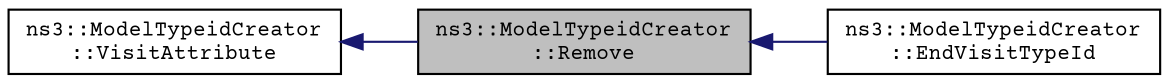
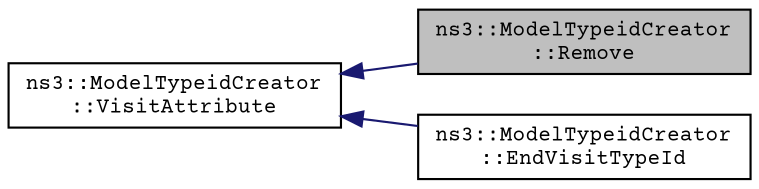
edge "ns3::ModelTypeidCreator ::EndVisitTypeId" -> "ns3::ModelTypeidCreator ::Remove": now "ns3::ModelTypeidCreator ::EndVisitTypeId" -> "ns3::ModelTypeidCreator ::VisitAttribute"
